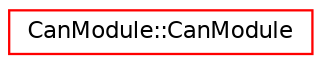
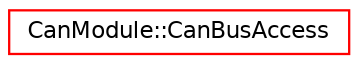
node "CanModule::CanModule": label "CanModule::CanModule" -> "CanModule::CanBusAccess"
